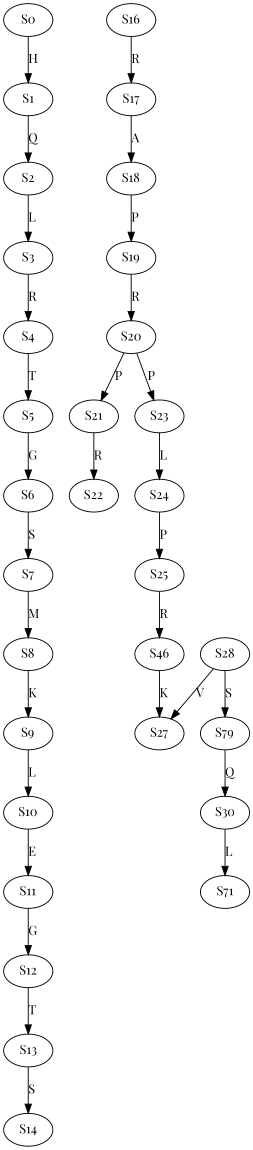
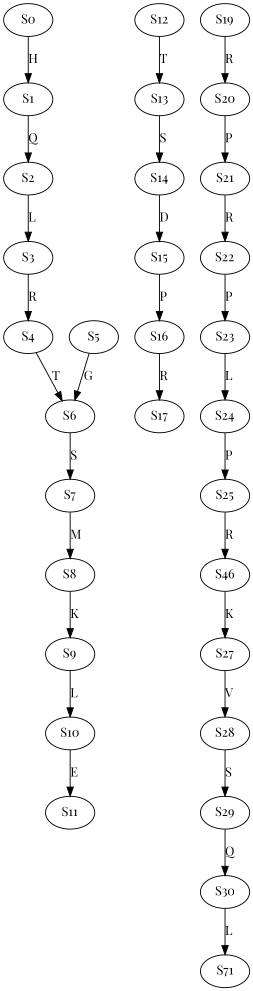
node "S18": removed
node "S15": added
edge "S4" -> "S5": now "S4" -> "S6"
edge "S20" -> "S23": now "S22" -> "S23"
edge "S28" -> "S27": reversed
node "S79": label "S79" -> "S29"
edge "S11" -> "S12": removed, label "G"
